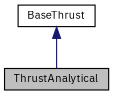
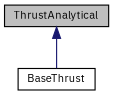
edge "ThrustAnalytical" -> "BaseThrust": reversed
